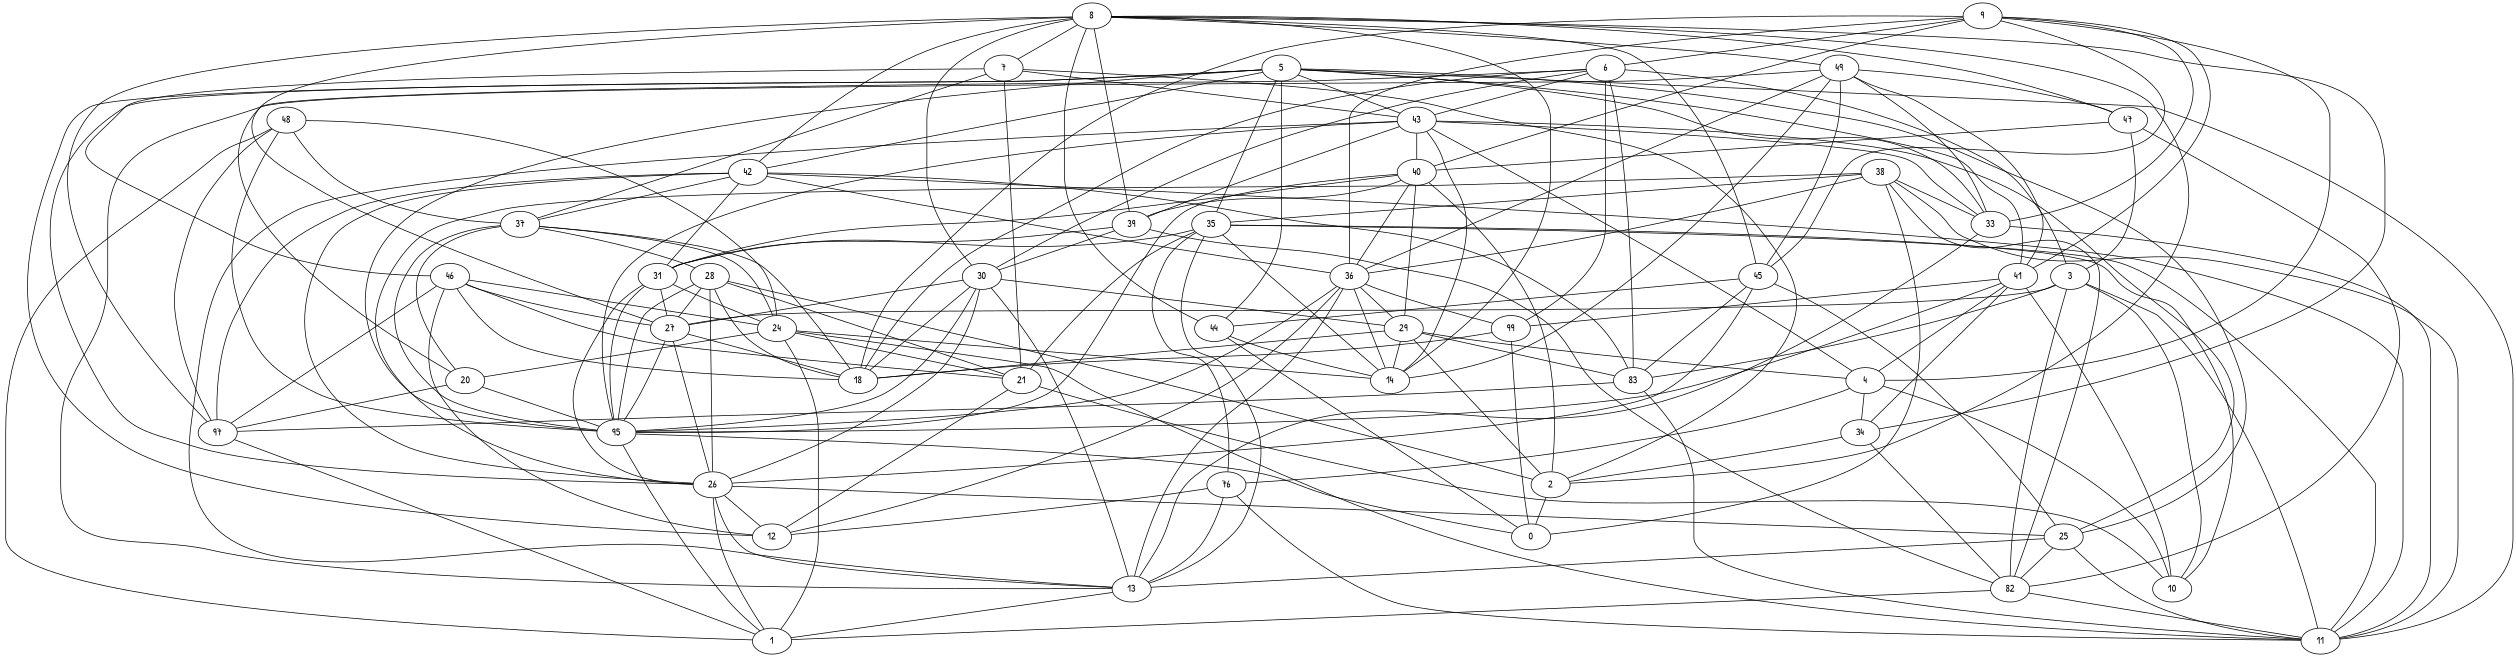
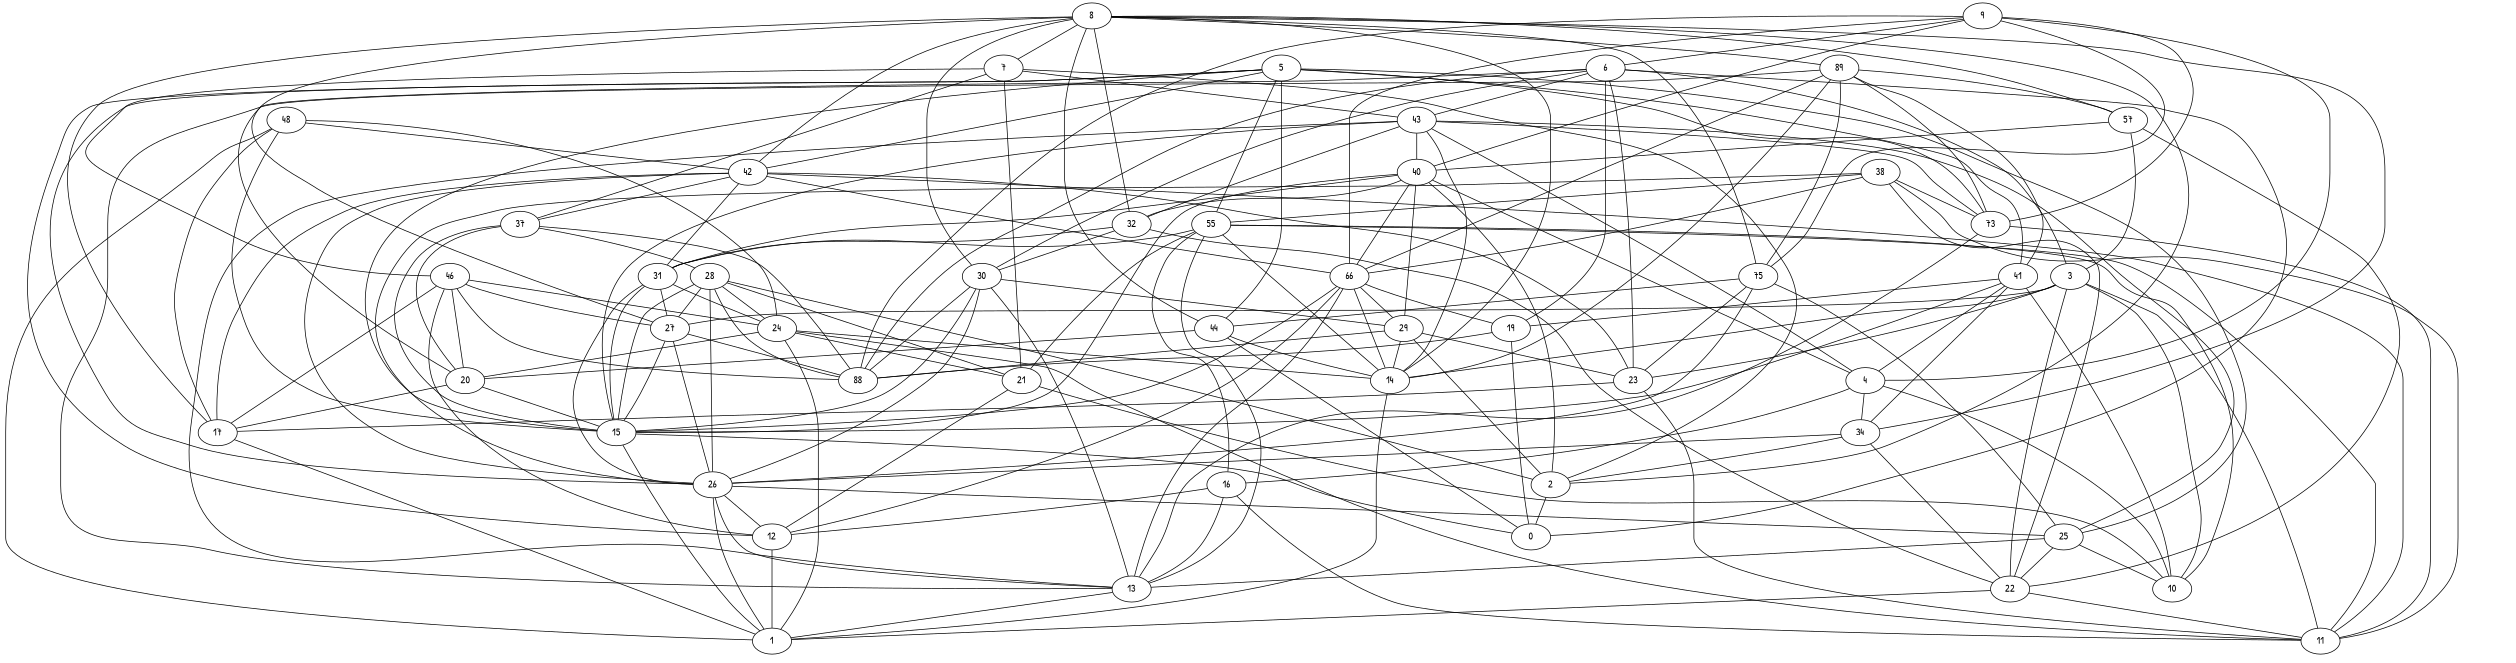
node "49": label "49" -> "89"
edge "5" -- "43": removed
edge "9" -- "41": removed
edge "5" -- "11": removed
node "47": label "47" -> "57"
edge "48" -- "37": now "48" -- "42"
node "39": label "39" -> "32"
node "35": label "35" -> "55"
node "33": label "33" -> "73"
edge "37" -- "24": now "28" -- "24"
node "36": label "36" -> "66"
node "45": label "45" -> "75"
edge "30" -- "27": removed
node "99": label "99" -> "19"
edge "3" -- "14": added
edge "46" -- "21": now "46" -- "20"
edge "44" -- "20": added
edge "29" -- "4": now "40" -- "4"
node "18": label "18" -> "88"
node "83": label "83" -> "23"
node "97": label "97" -> "17"
node "95": label "95" -> "15"
edge "34" -- "26": added
edge "38" -- "0": now "6" -- "0"
node "76": label "76" -> "16"
node "82": label "82" -> "22"
edge "12" -- "1": added
edge "14" -- "1": added
edge "25" -- "11": now "25" -- "10"
